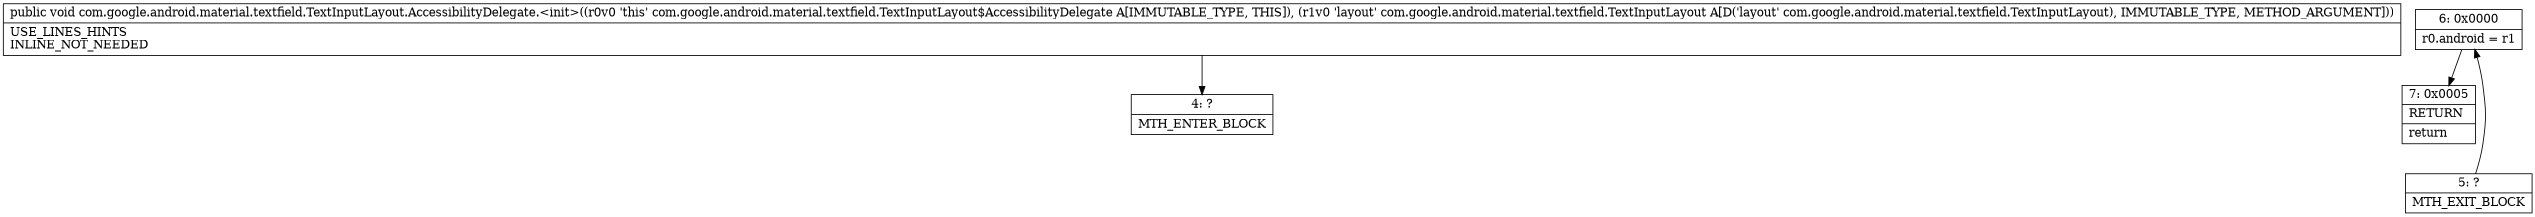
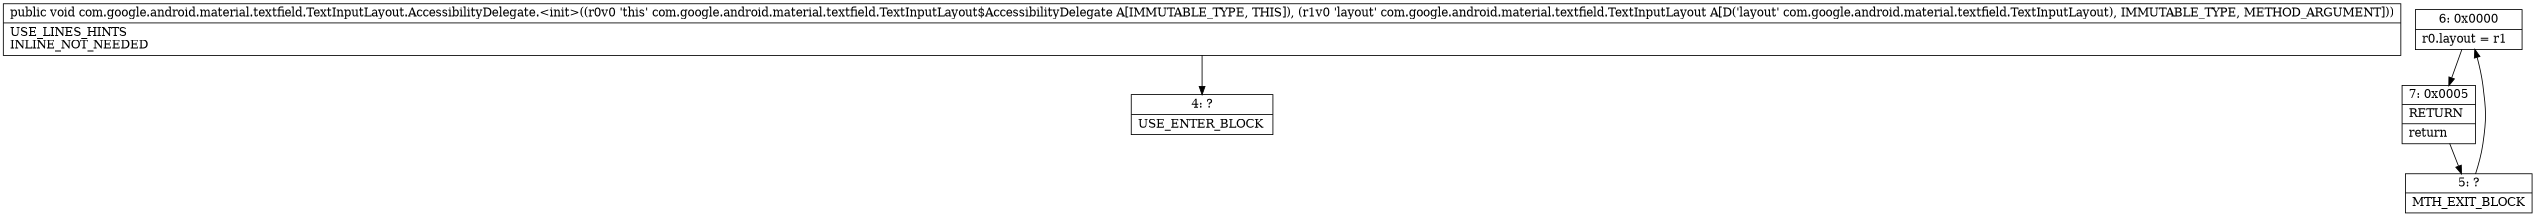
node "6: 0x0000": text "r0.android = r1" -> "r0.layout = r1"
node "4: ?": text "MTH_ENTER_BLOCK" -> "USE_ENTER_BLOCK"
edge "7: 0x0005" -> "5: ?": added
